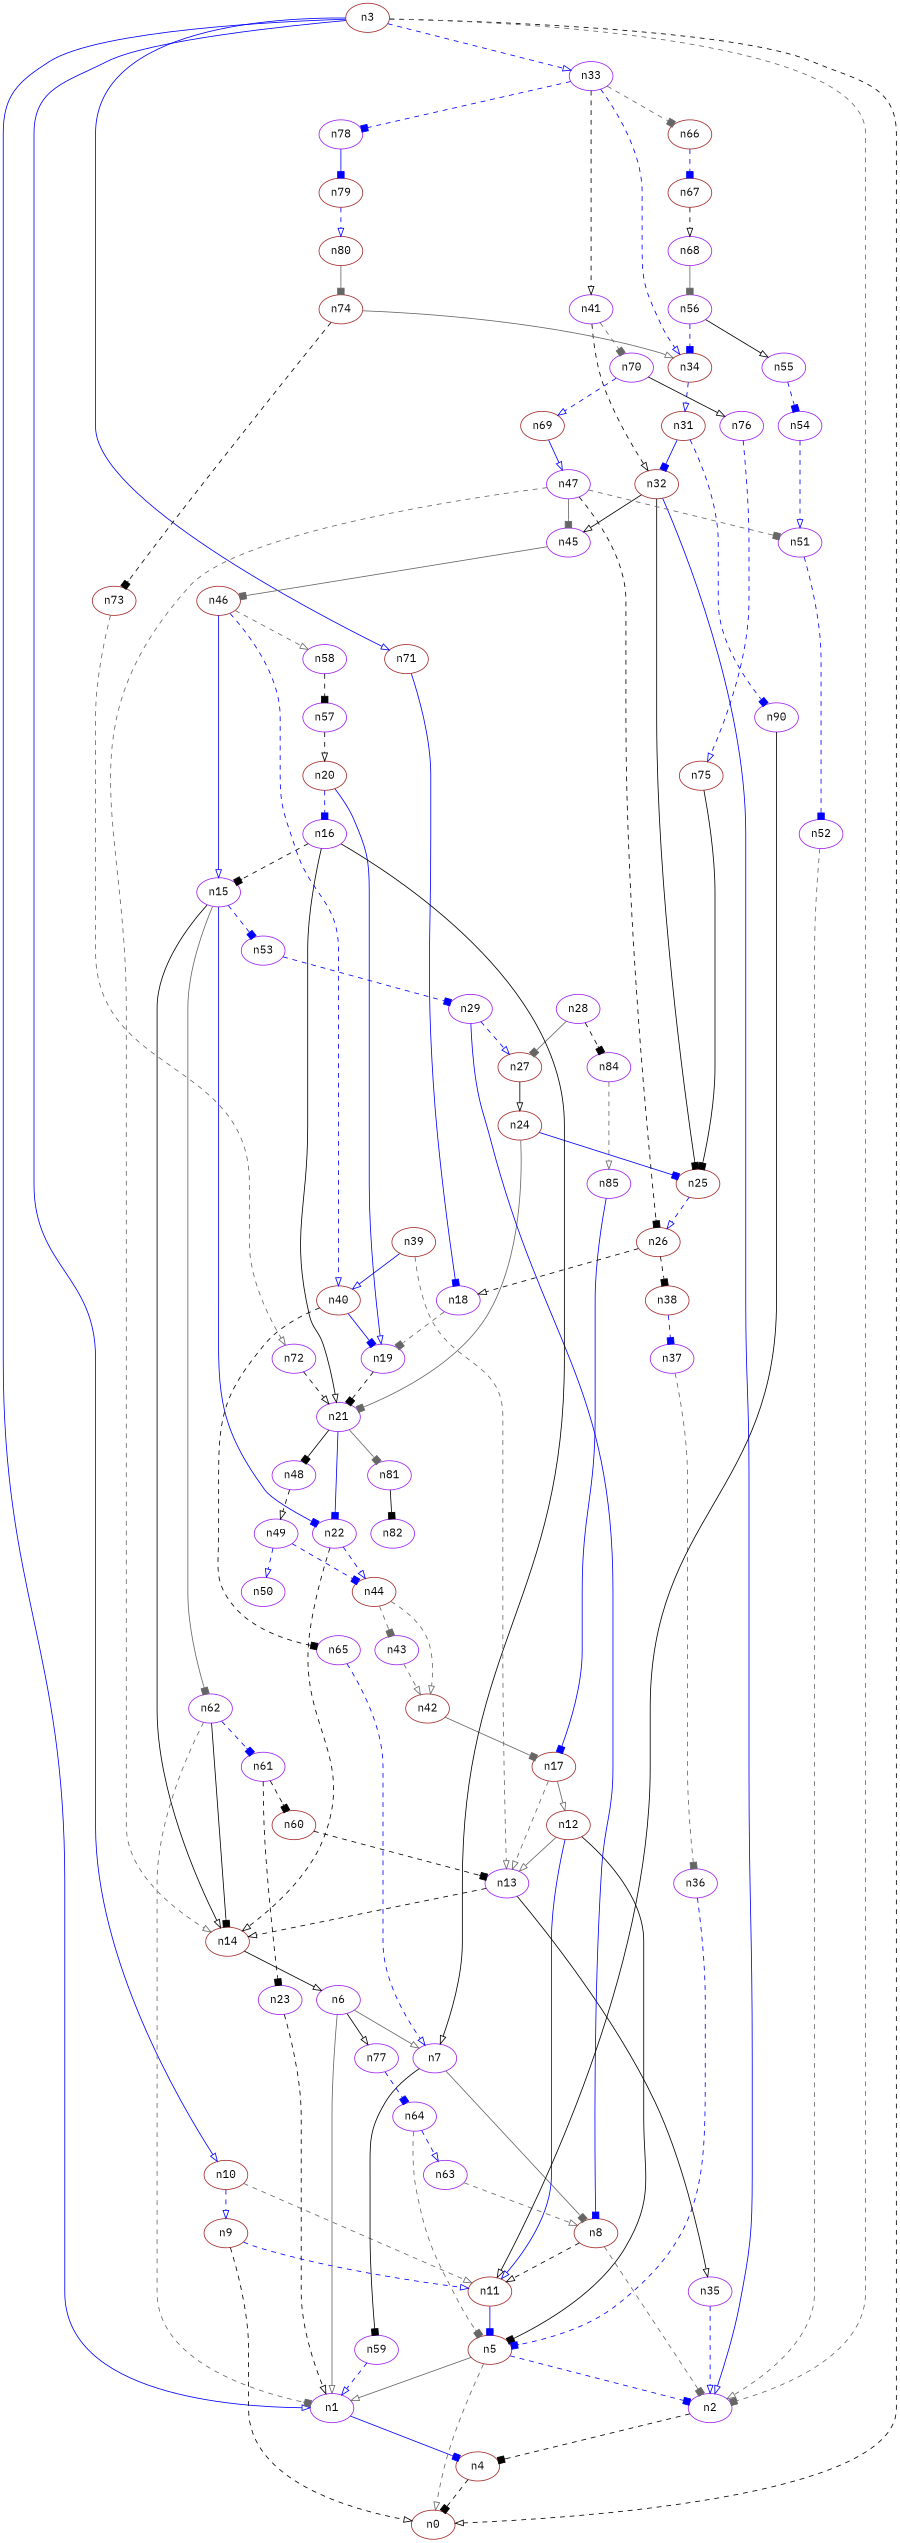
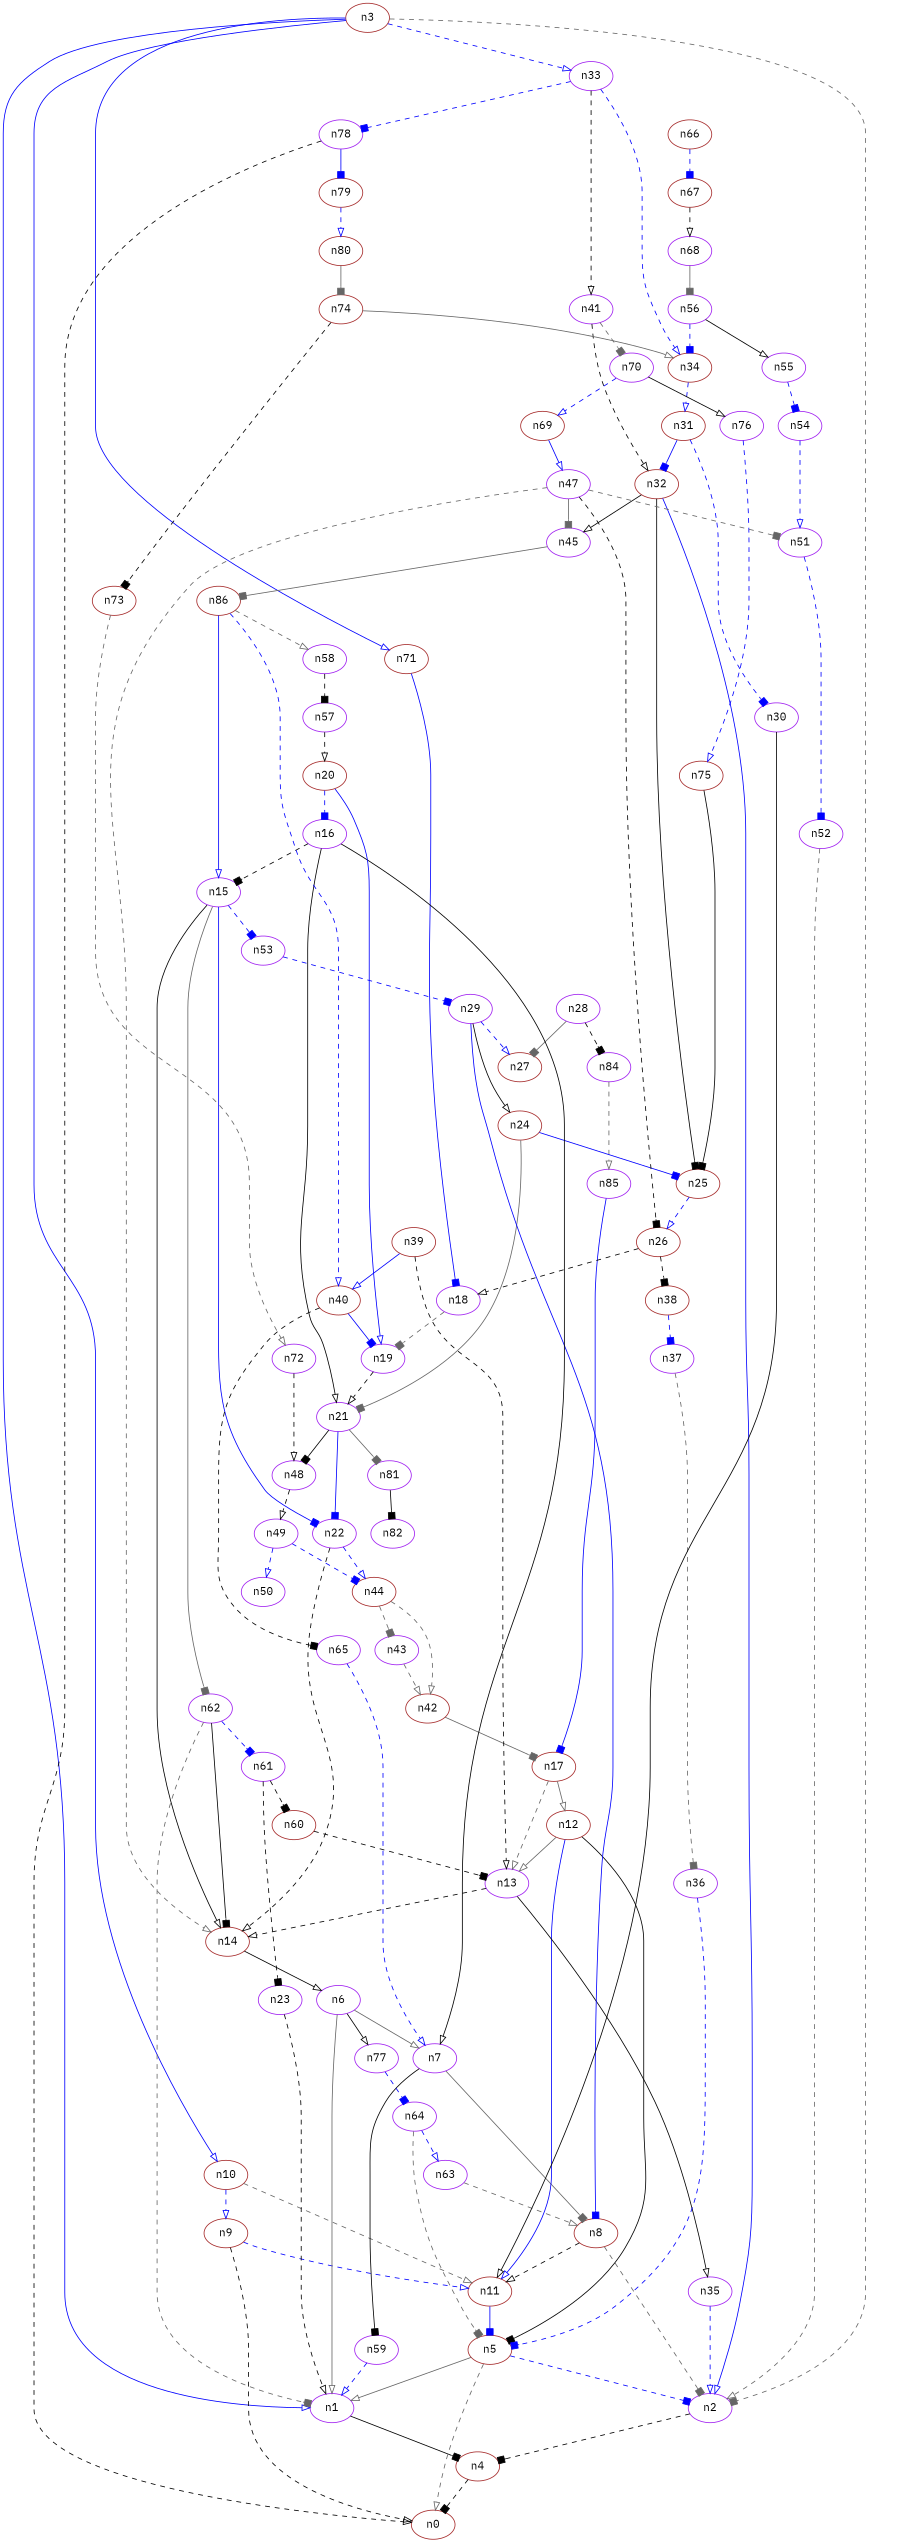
edge "n33" -> "n66": removed
node "n46": label "n46" -> "n86"
node "n90": label "n90" -> "n30"
edge "n27" -> "n24": now "n29" -> "n24"
edge "n3" -> "n0": now "n78" -> "n0"
edge "n72" -> "n21": now "n72" -> "n48"
edge "n19" -> "n21": arrowhead box -> onormal
edge "n39" -> "n13": color gray40 -> black
edge "n1" -> "n4": color blue -> black
